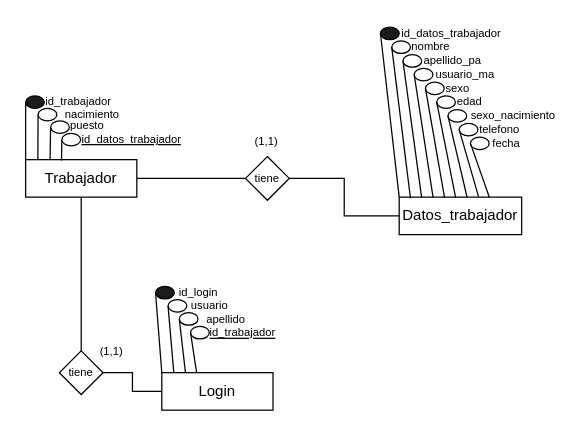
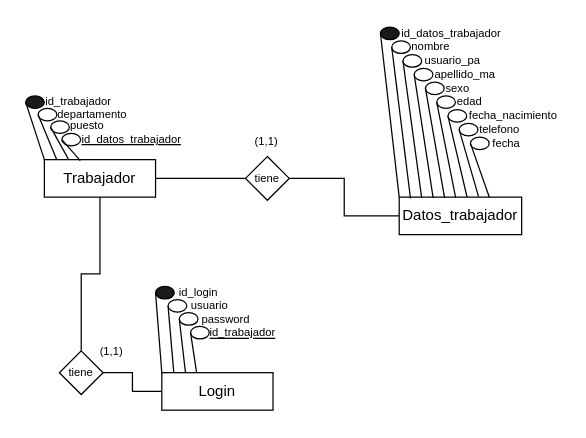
node "apellido_pa": label "apellido_pa" -> "usuario_pa"
node "usuario_ma": label "usuario_ma" -> "apellido_ma"
node "nacimiento": label "nacimiento" -> "departamento"
node "sexo_nacimiento": label "sexo_nacimiento" -> "fecha_nacimiento"
node "Trabajador": moved (81, 178) -> (100, 178)
node "apellido": label "apellido" -> "password"
